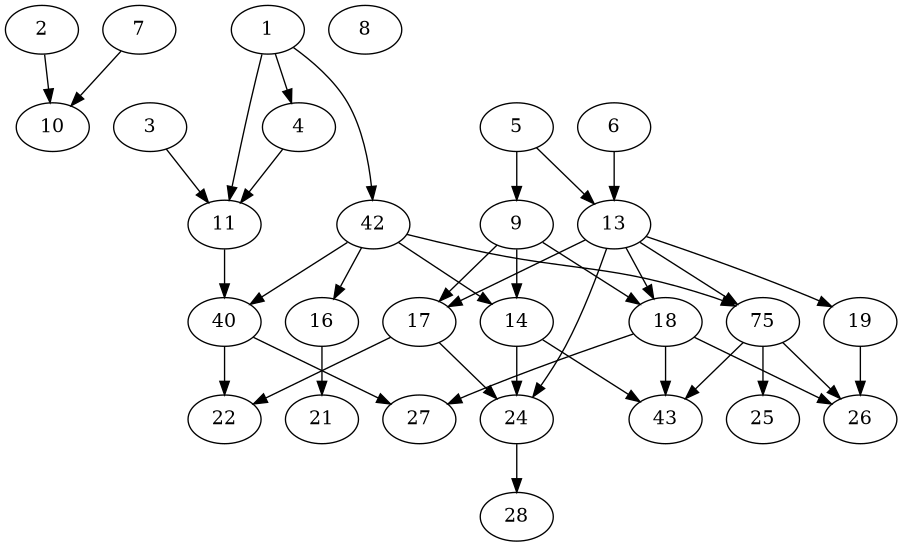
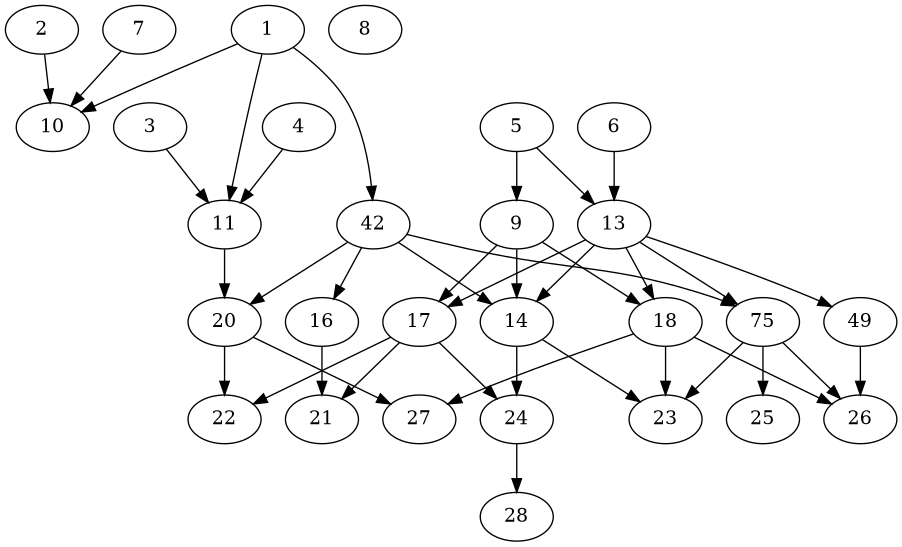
edge "1" -> "4": now "1" -> "10"
edge "13" -> "24": now "13" -> "14"
node "40": label "40" -> "20"
node "19": label "19" -> "49"
edge "17" -> "21": added
node "43": label "43" -> "23"
